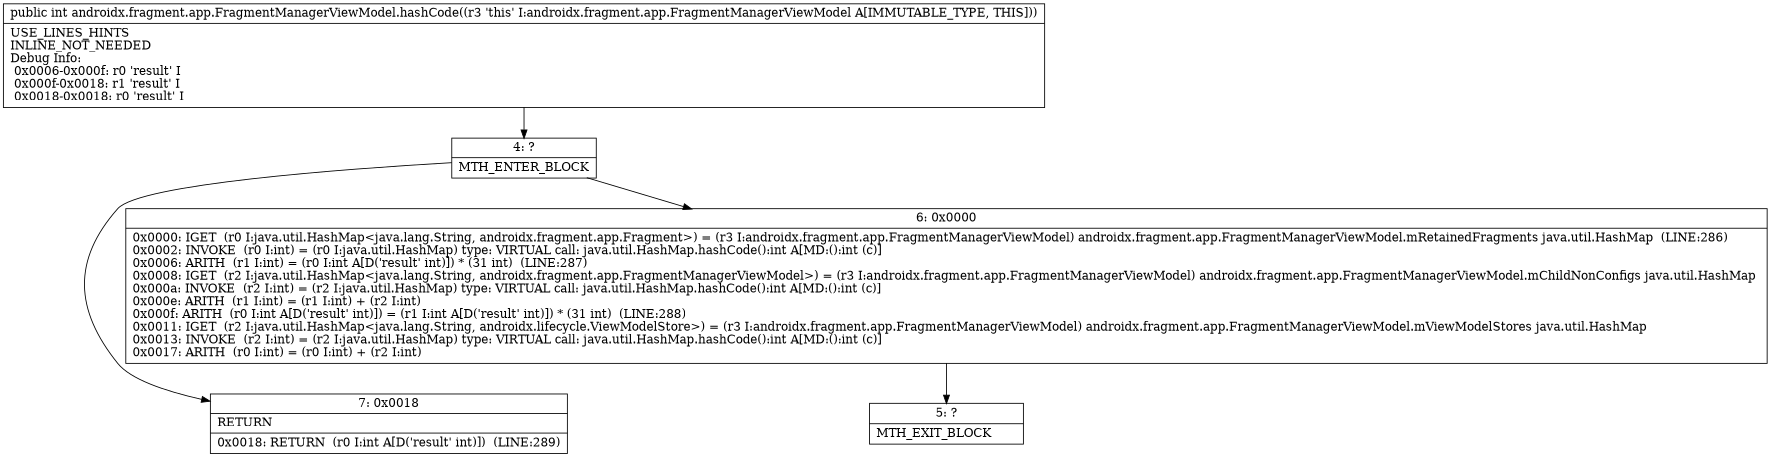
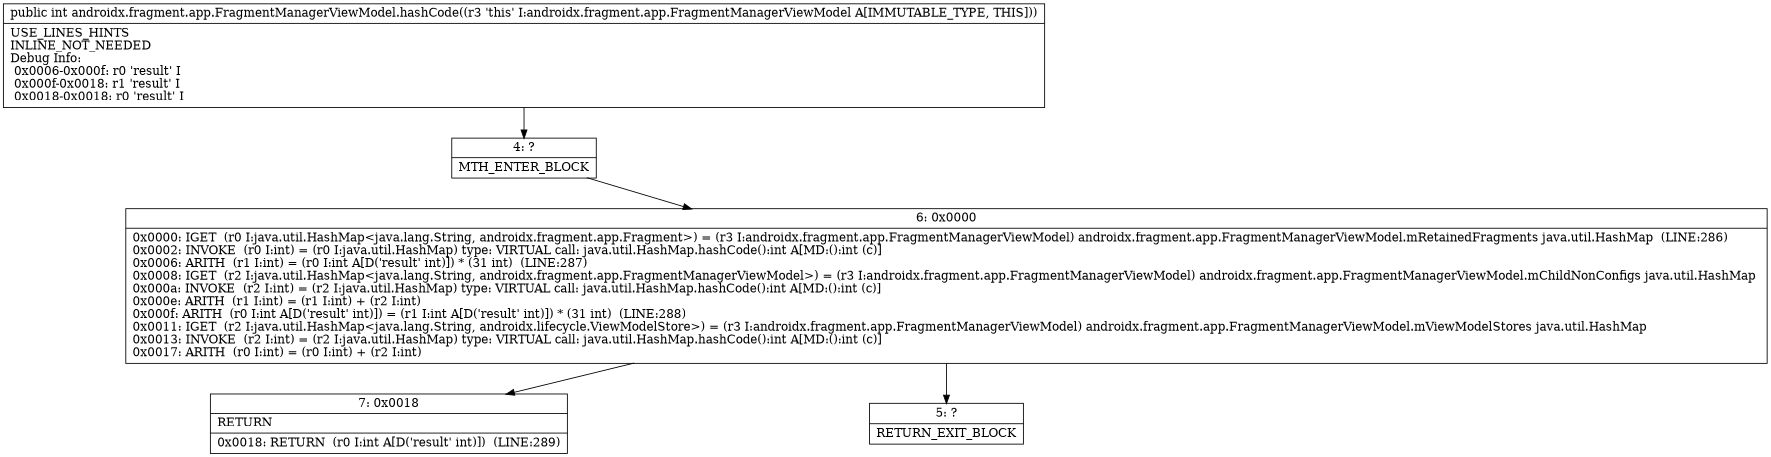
edge "4: ?" -> "7: 0x0018": now "6: 0x0000" -> "7: 0x0018"
node "5: ?": text "MTH_EXIT_BLOCK" -> "RETURN_EXIT_BLOCK"
